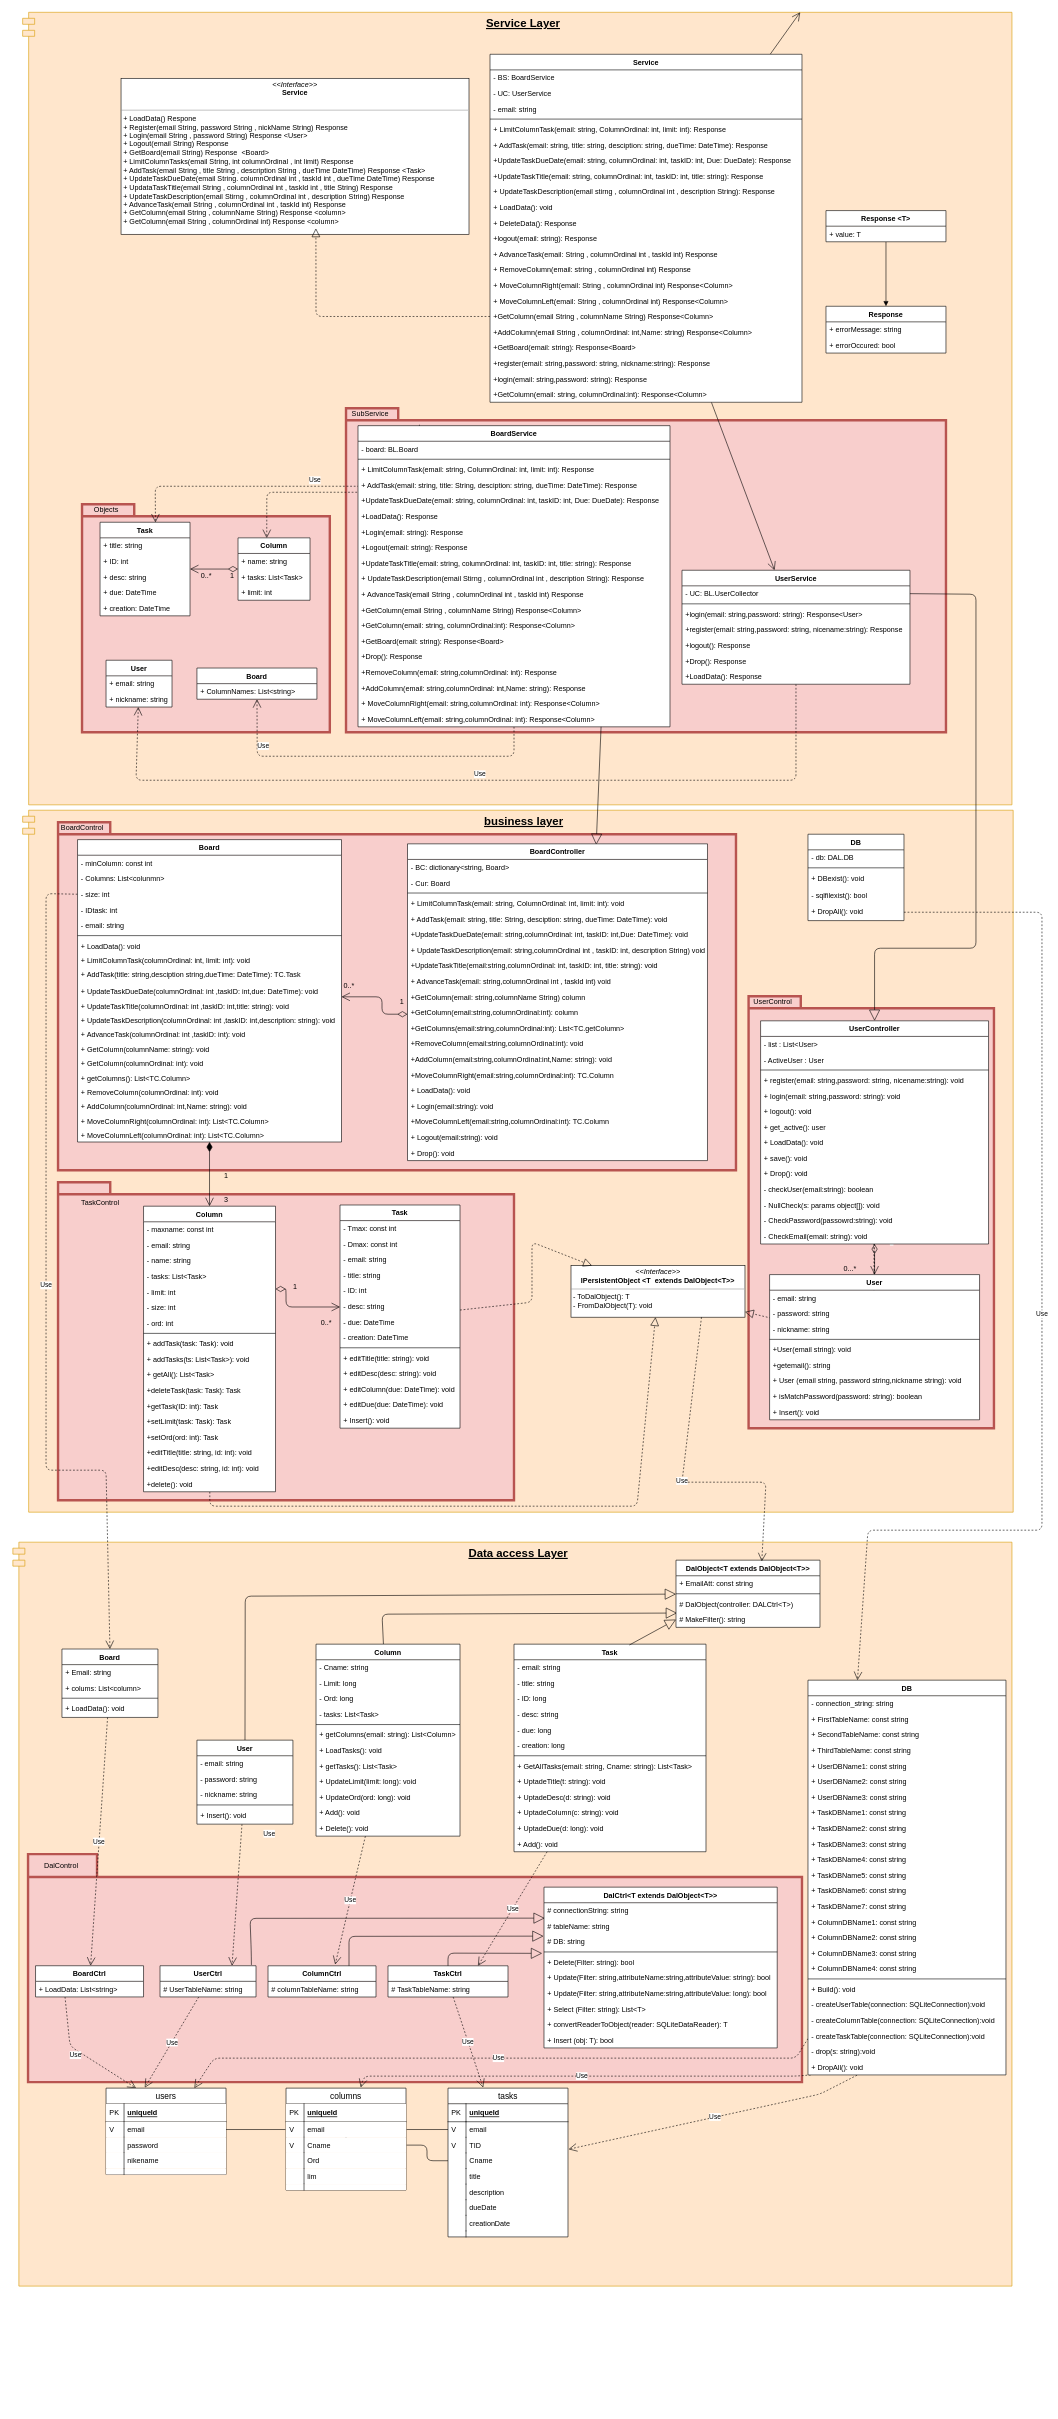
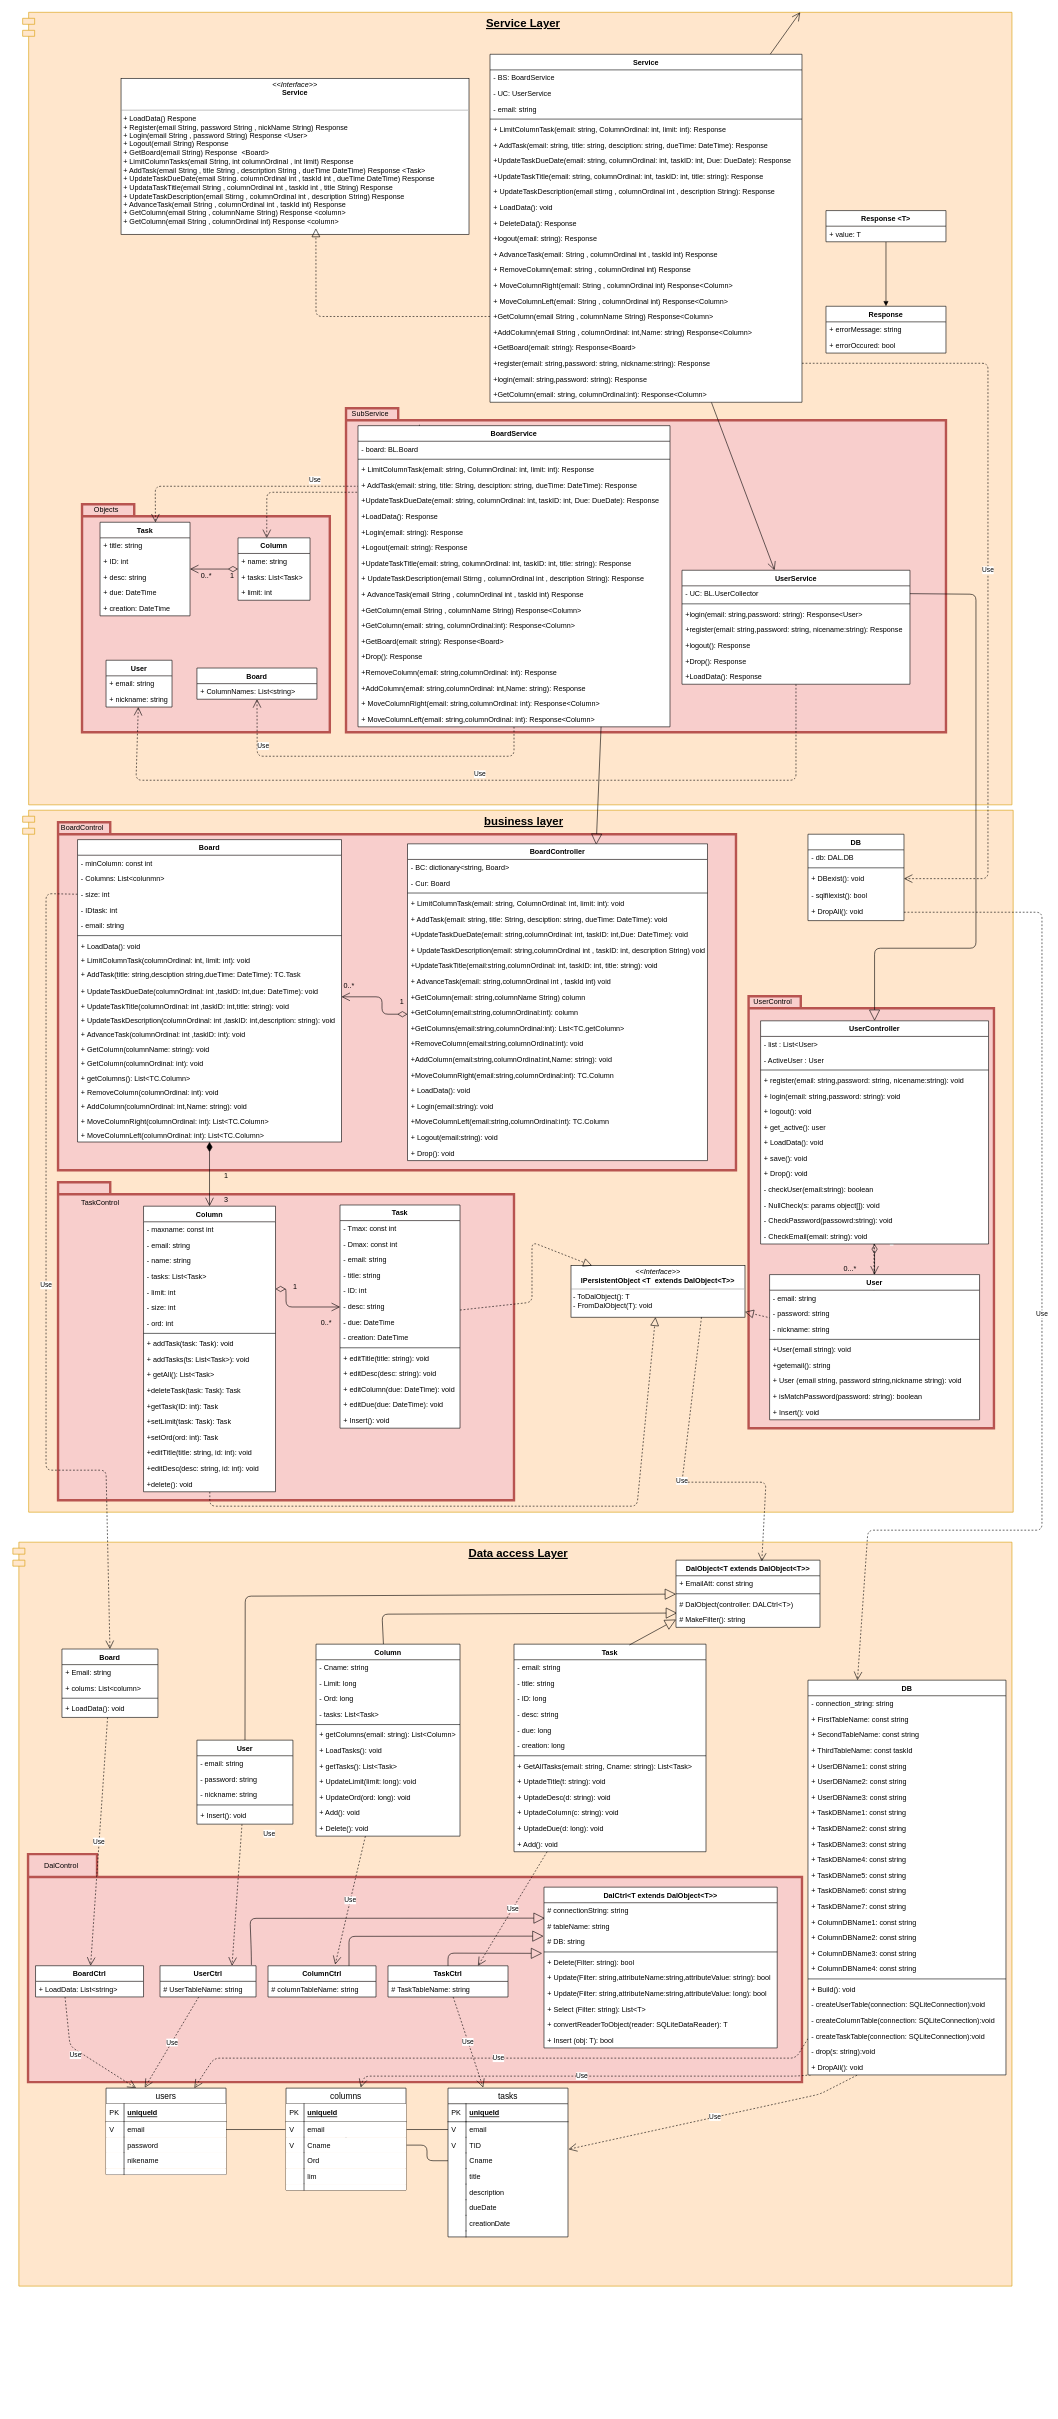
edge "+register(email: string,password: string, nickname:string): Response" -> "+ DBexist(): void": added, label "Use"
node "+ ThirdTableName: const string": label "+ ThirdTableName: const string" -> "+ ThirdTableName: const taskId"
